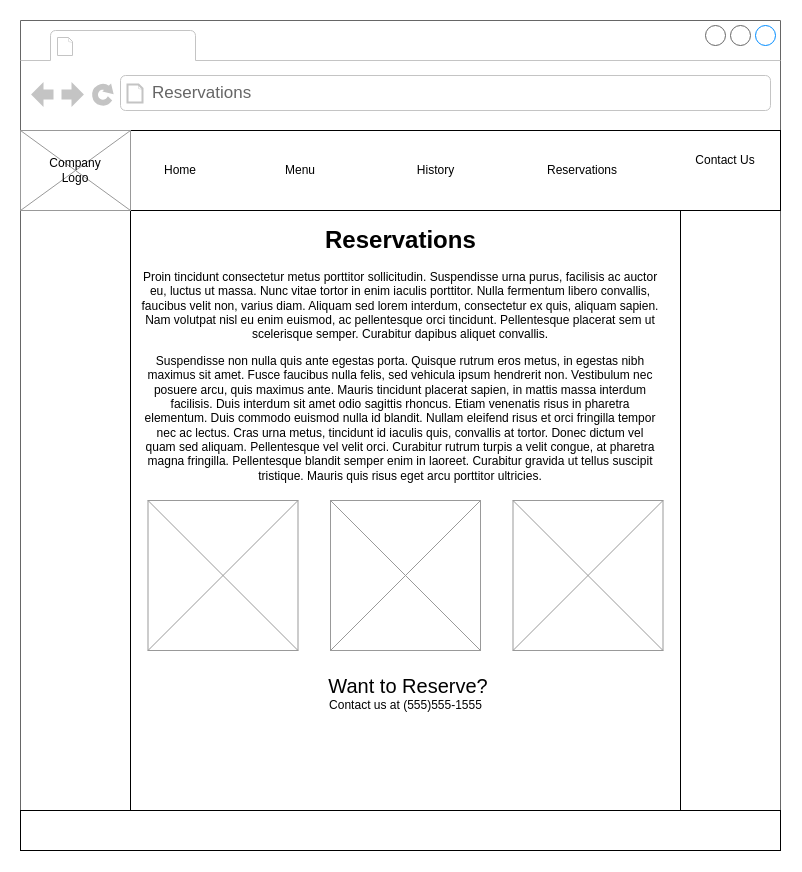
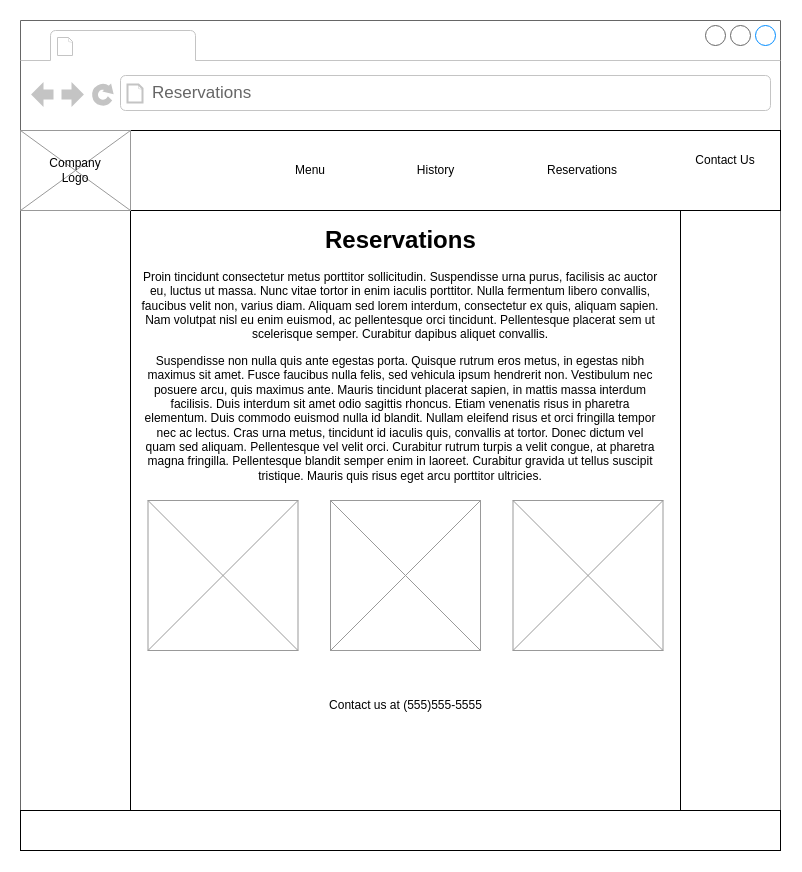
node "Home": removed
node "Menu": moved (301, 171) -> (311, 171)
node "Want to Reserve?": removed
node "Contact us at (555)555-1555": label "Contact us at (555)555-1555" -> "Contact us at (555)555-5555"
